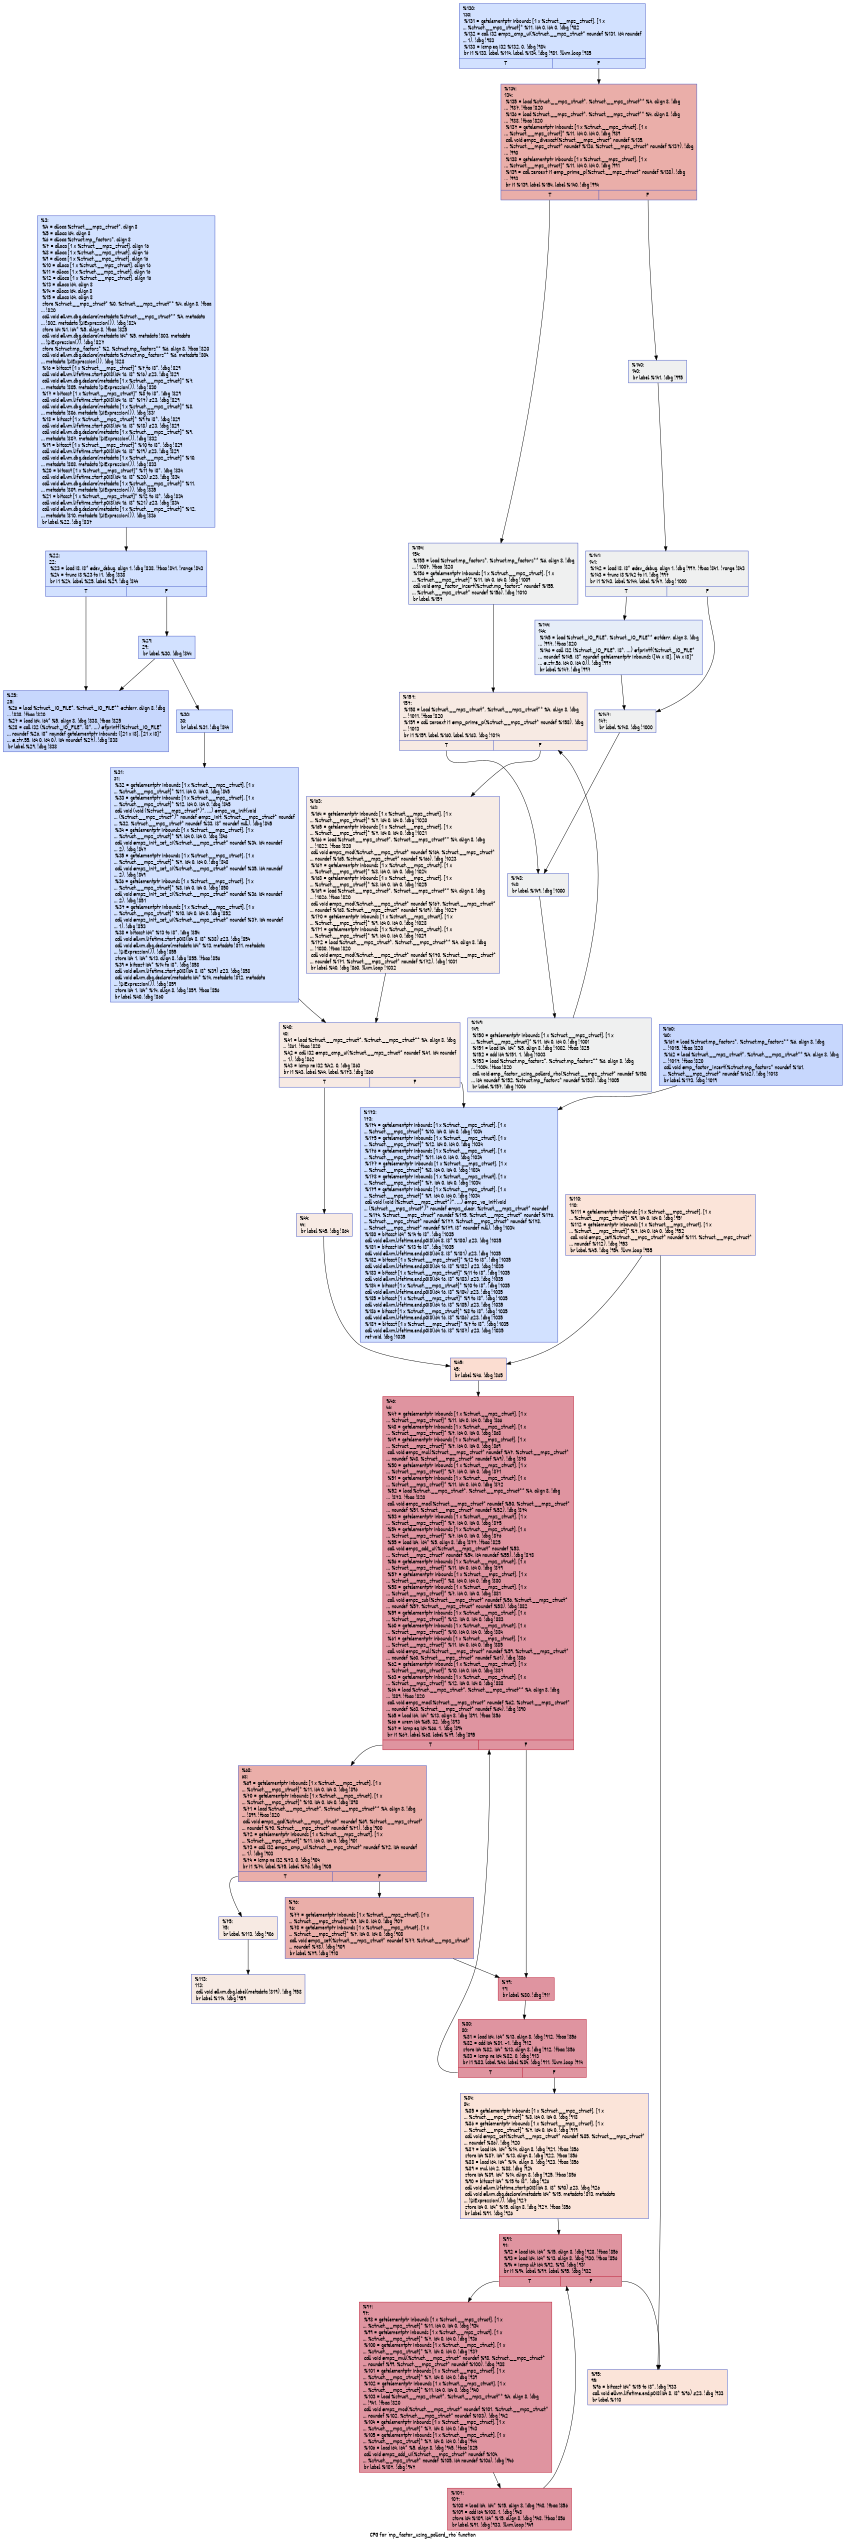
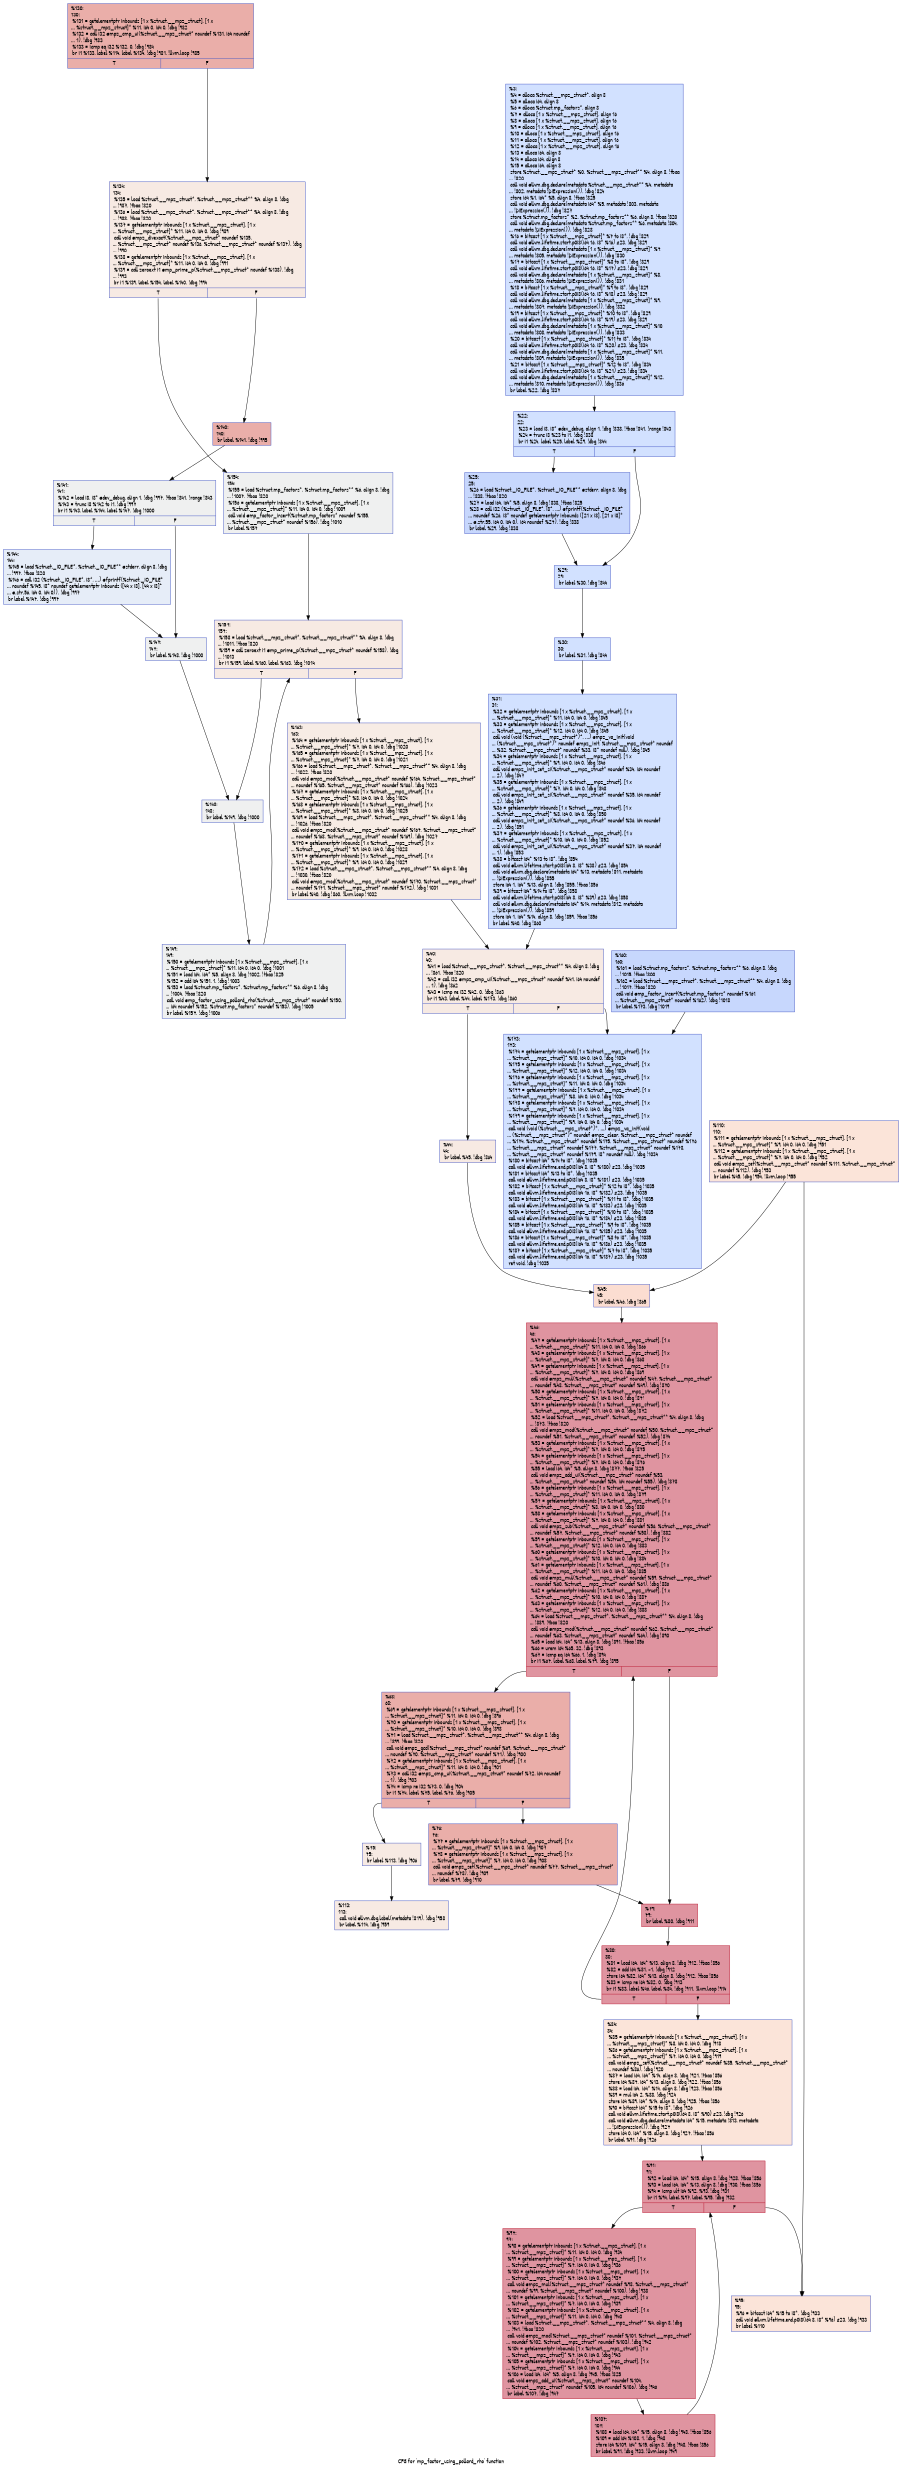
node "%130:": fillcolor #9abbff70 -> #d0473d70
node "%134:": fillcolor #d0473d70 -> #eed0c070
node "%140:": fillcolor #dbdcde70 -> #d0473d70
edge "%29:" -> "%25:": reversed
node "%160:": text "... !1015, !tbaa !820" -> "... !1015, !tbaa !800"
